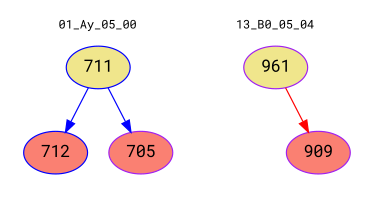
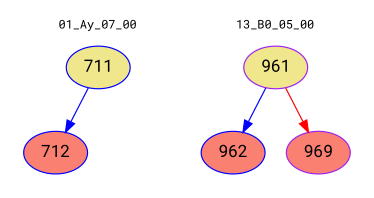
cluster "01_Ay_05_00": label "01_Ay_05_00" -> "01_Ay_07_00"
cluster "13_B0_05_04": label "13_B0_05_04" -> "13_B0_05_00"
node "705": removed
node "962": added
node "909": label "909" -> "969"
